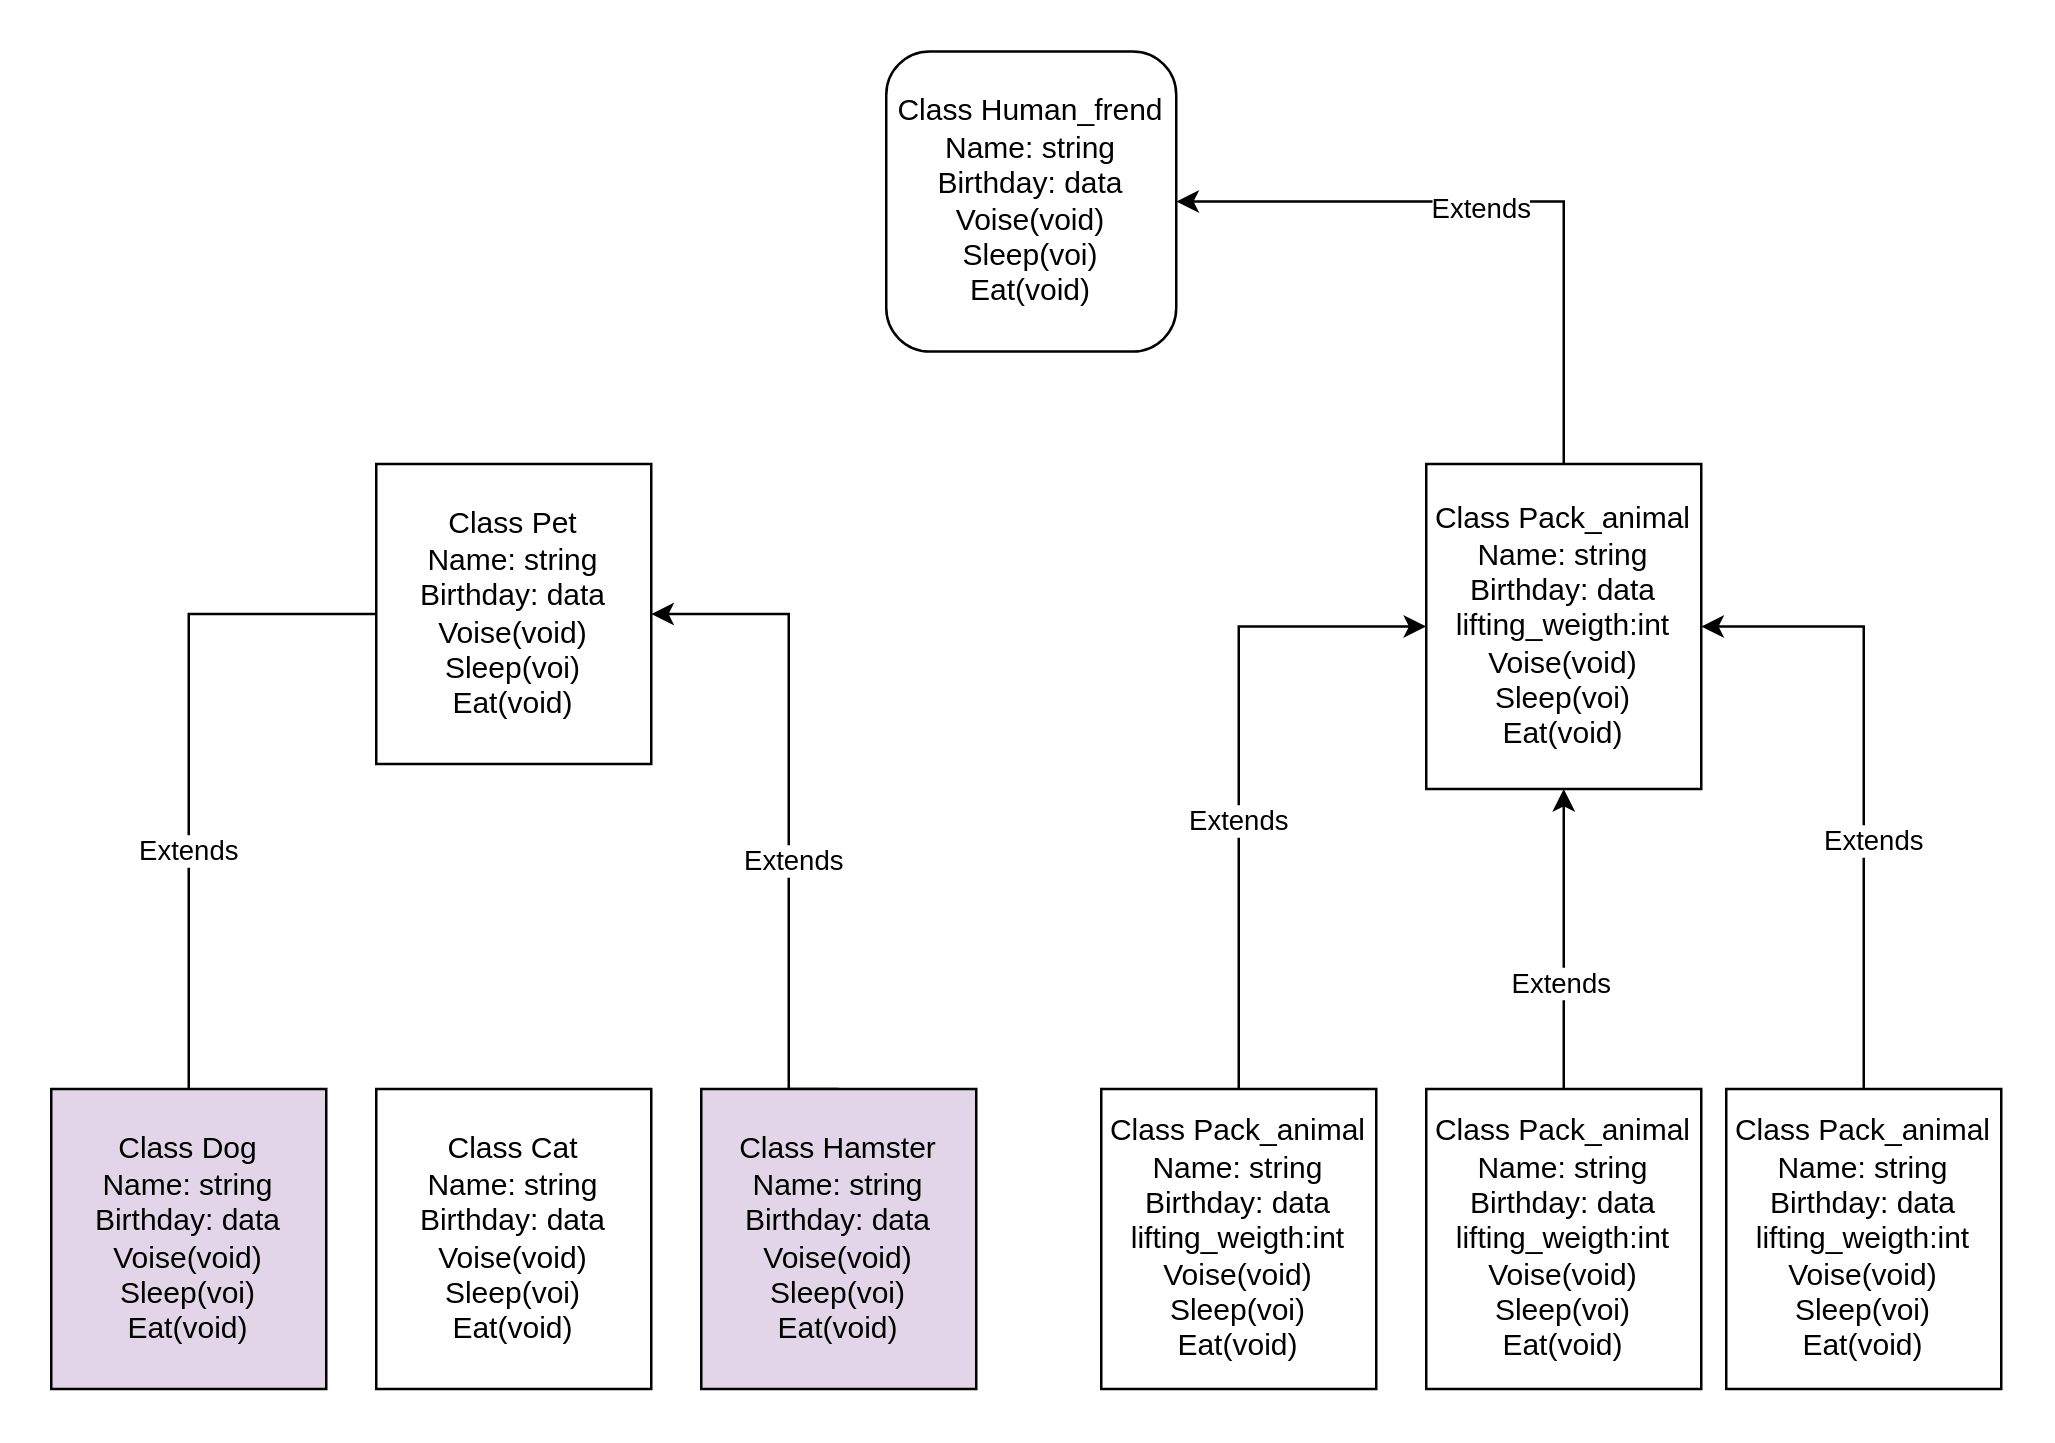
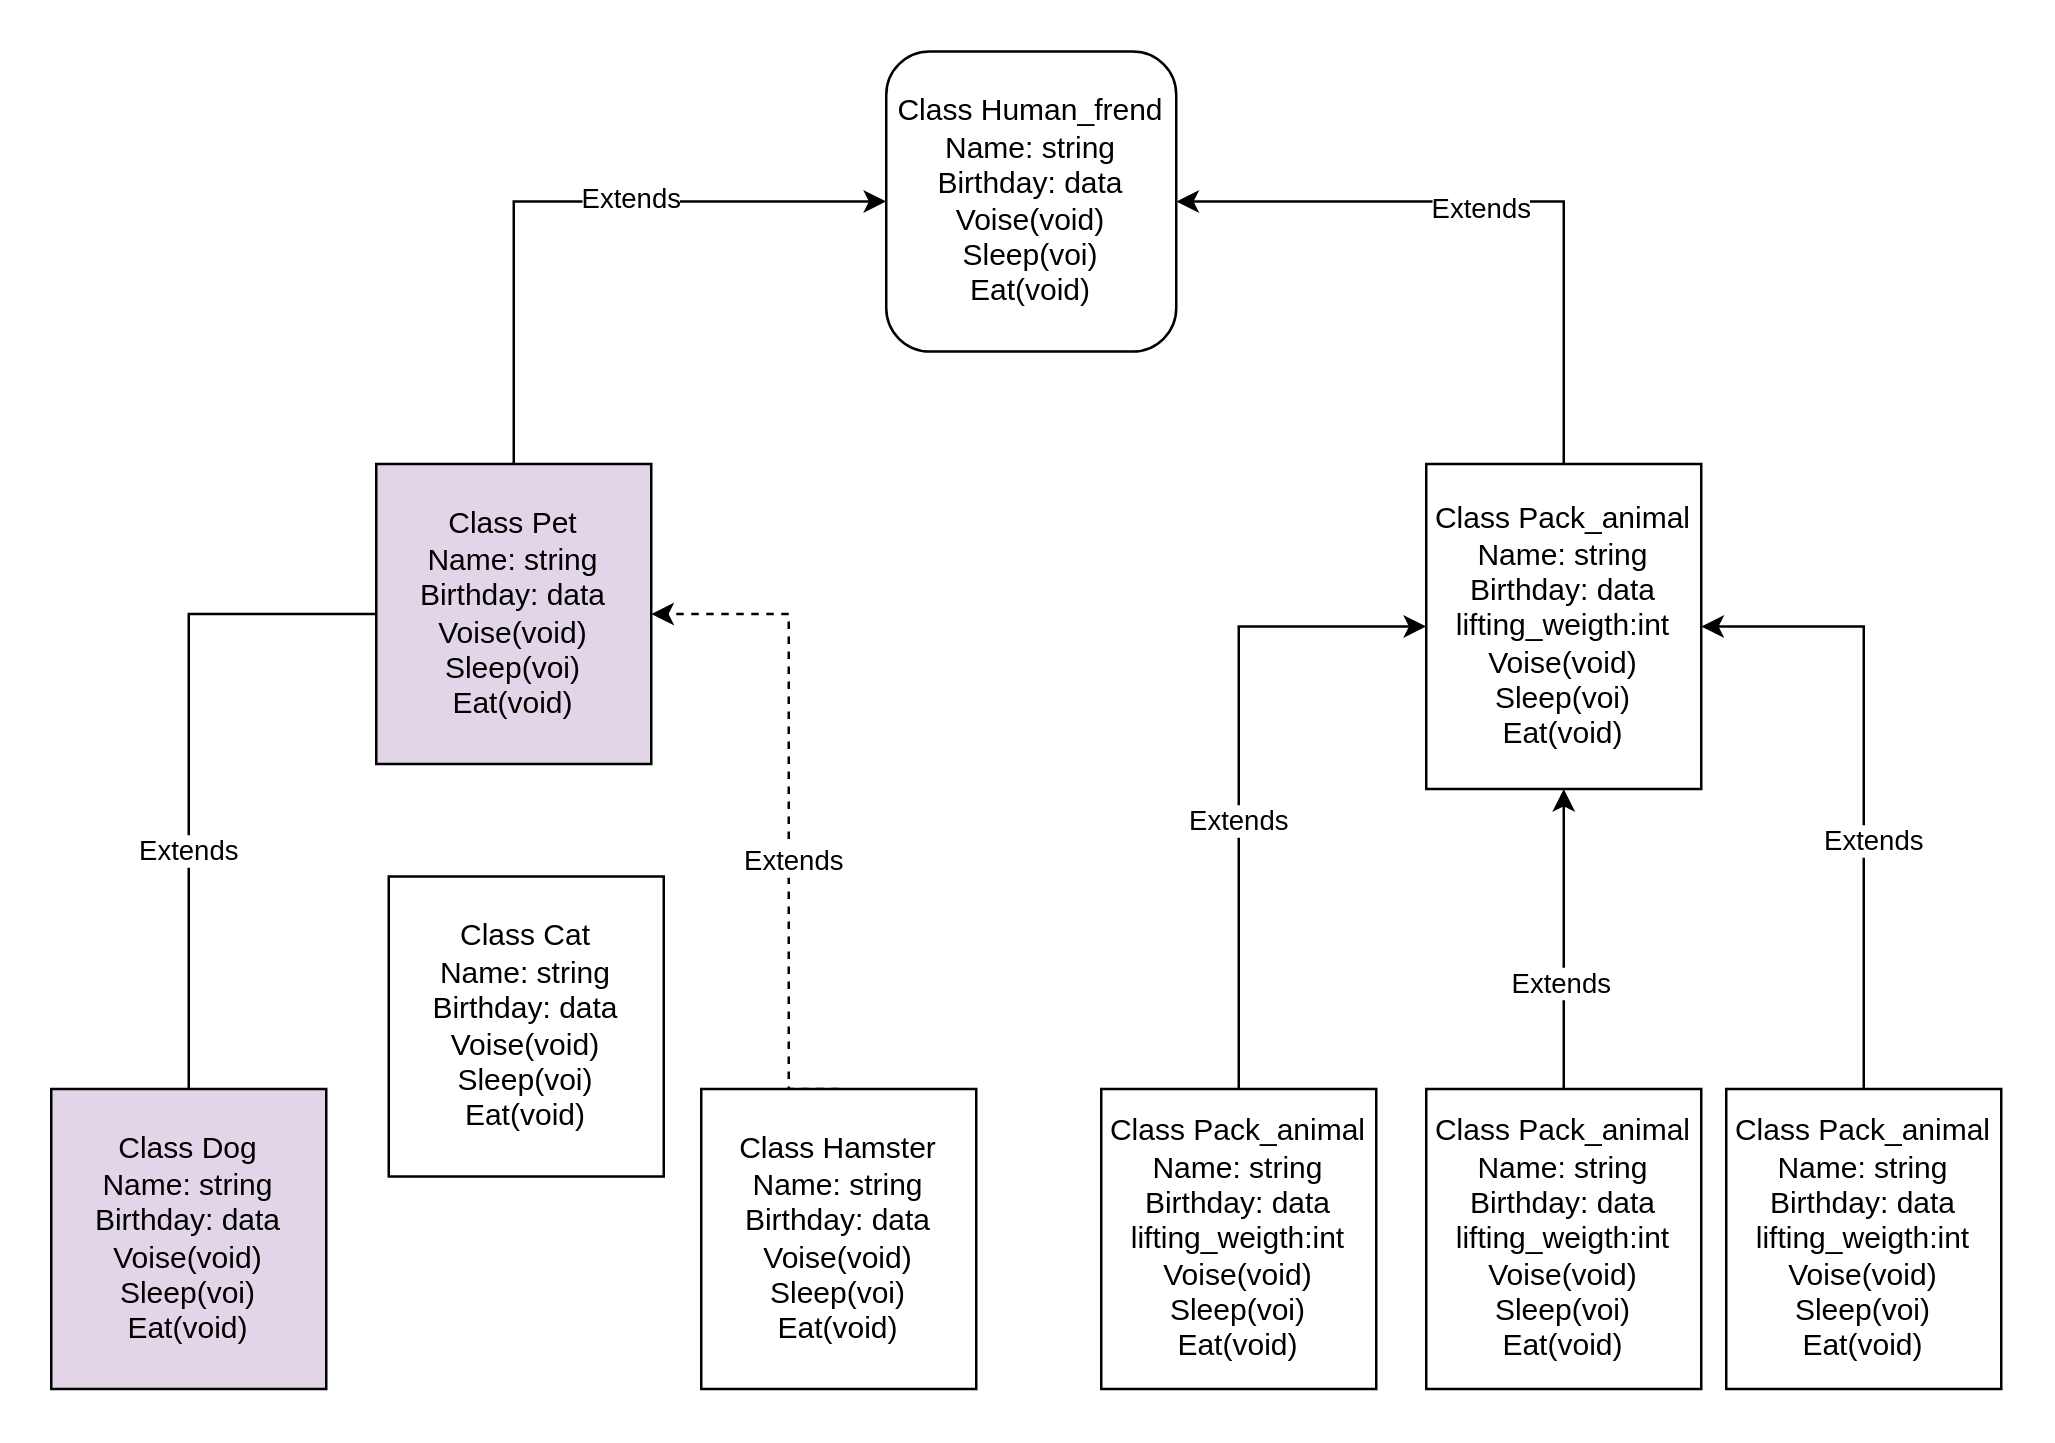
edge "Class PetName: stringBirthday: dataVoise(void)Sleep(voi)Eat(void)" -> "Class Human_frend Name: string Birthday: data Voise(void) Sleep(voi) Eat(void)": added, label "Extends"
node "Class PetName: stringBirthday: dataVoise(void)Sleep(voi)Eat(void)": fillcolor #ffffff -> #e1d5e7
edge "Class HamsterName: stringBirthday: dataVoise(void)Sleep(voi)Eat(void)" -> "Class PetName: stringBirthday: dataVoise(void)Sleep(voi)Eat(void)": style solid -> dashed
node "Class CatName: stringBirthday: dataVoise(void)Sleep(voi)Eat(void)": moved (514, 1239) -> (526, 1026)
node "Class HamsterName: stringBirthday: dataVoise(void)Sleep(voi)Eat(void)": fillcolor #e1d5e7 -> #ffffff
